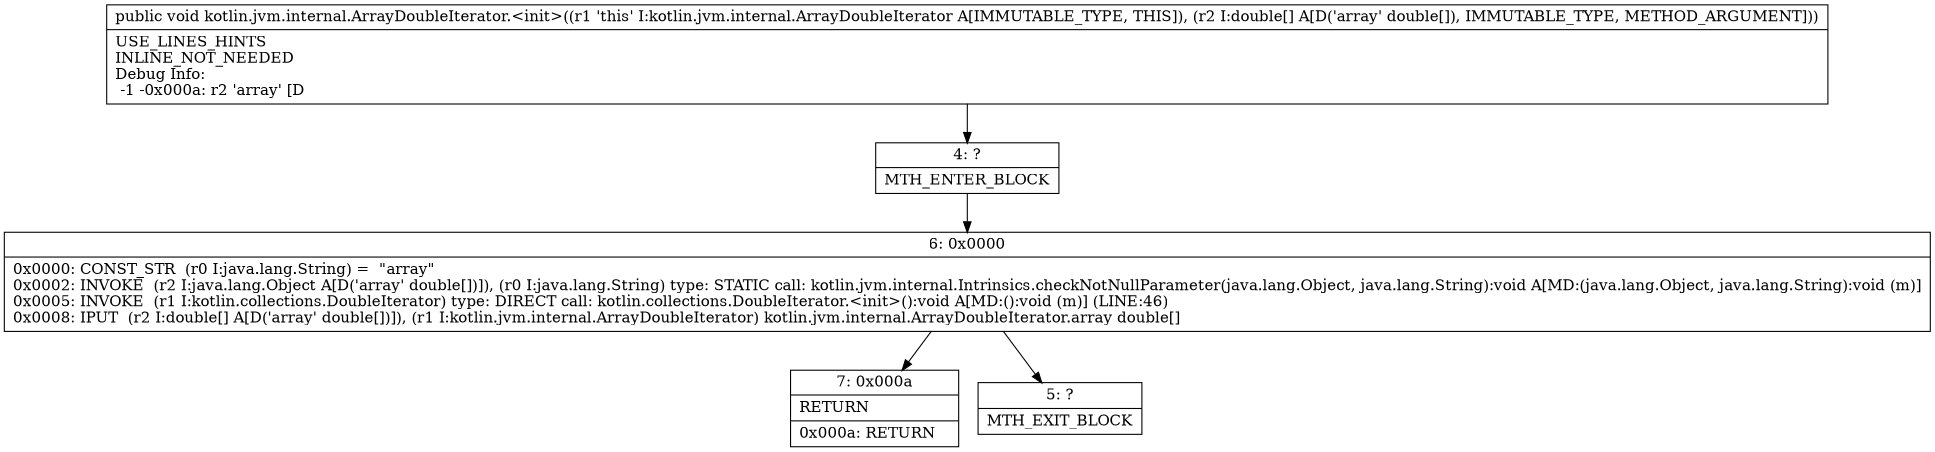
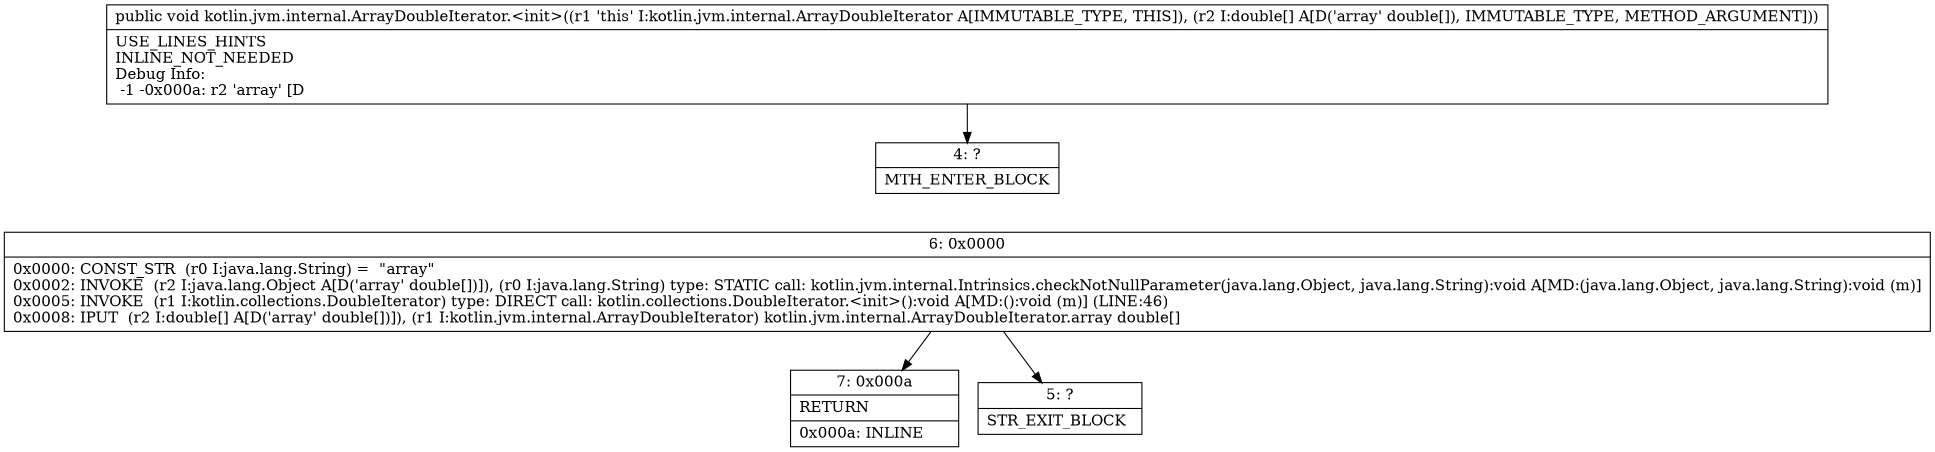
edge "4: ?" -> "6: 0x0000": removed
node "5: ?": text "MTH_EXIT_BLOCK" -> "STR_EXIT_BLOCK"
node "7: 0x000a": text "0x000a: RETURN" -> "0x000a: INLINE"
